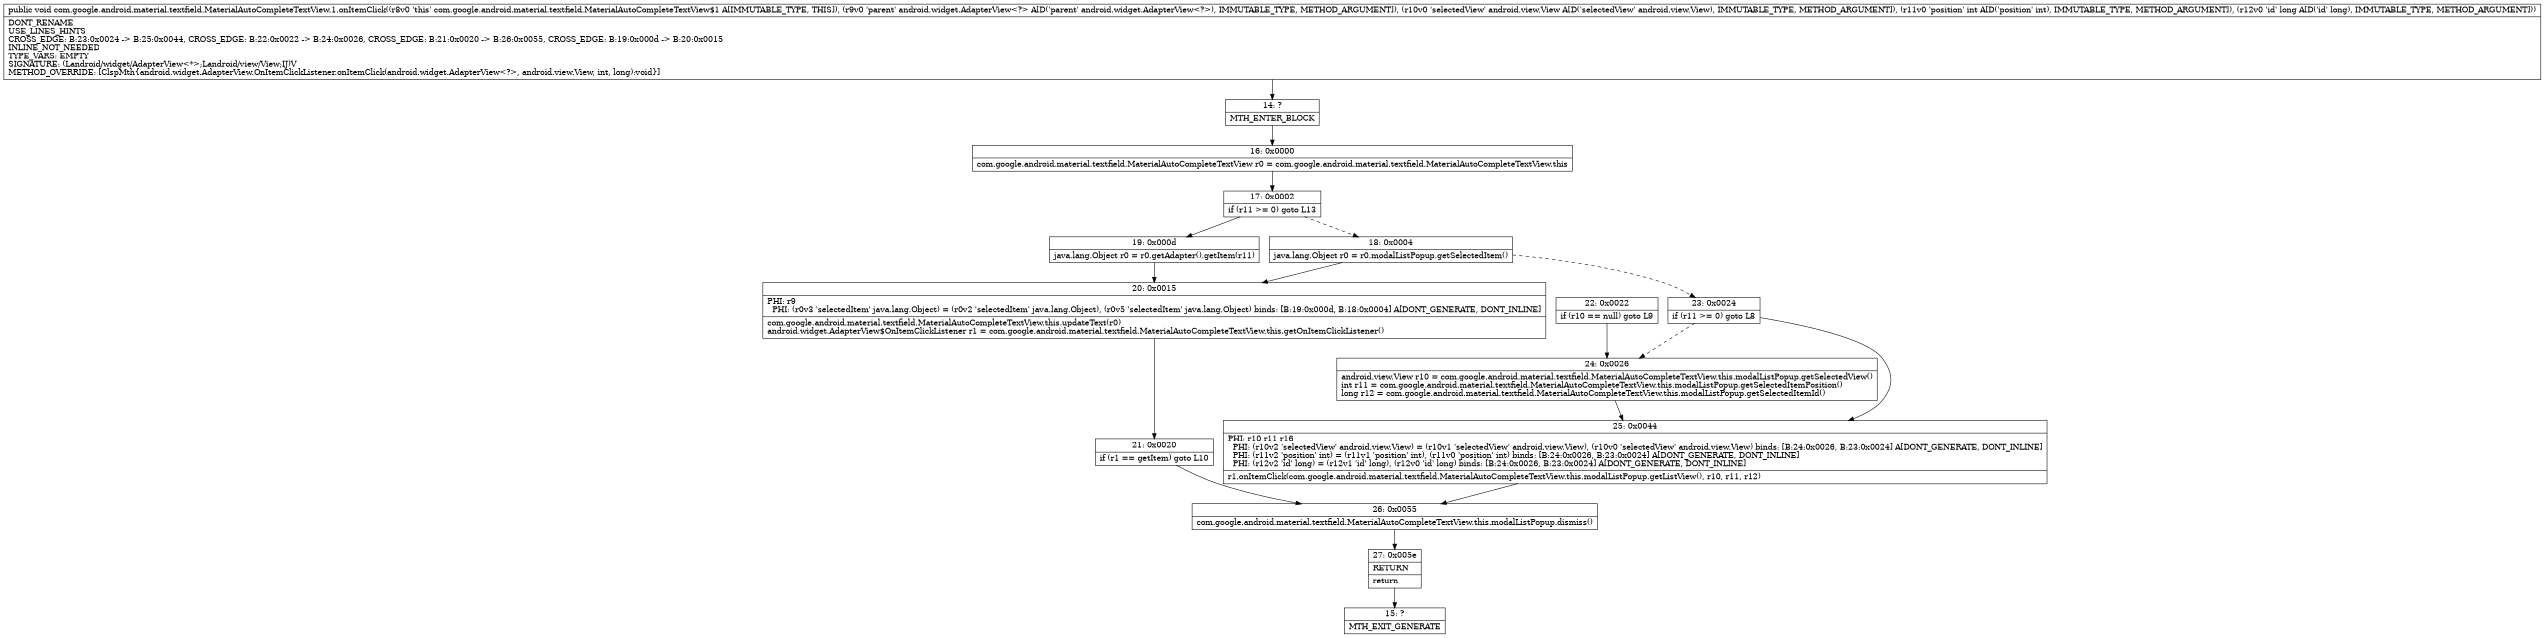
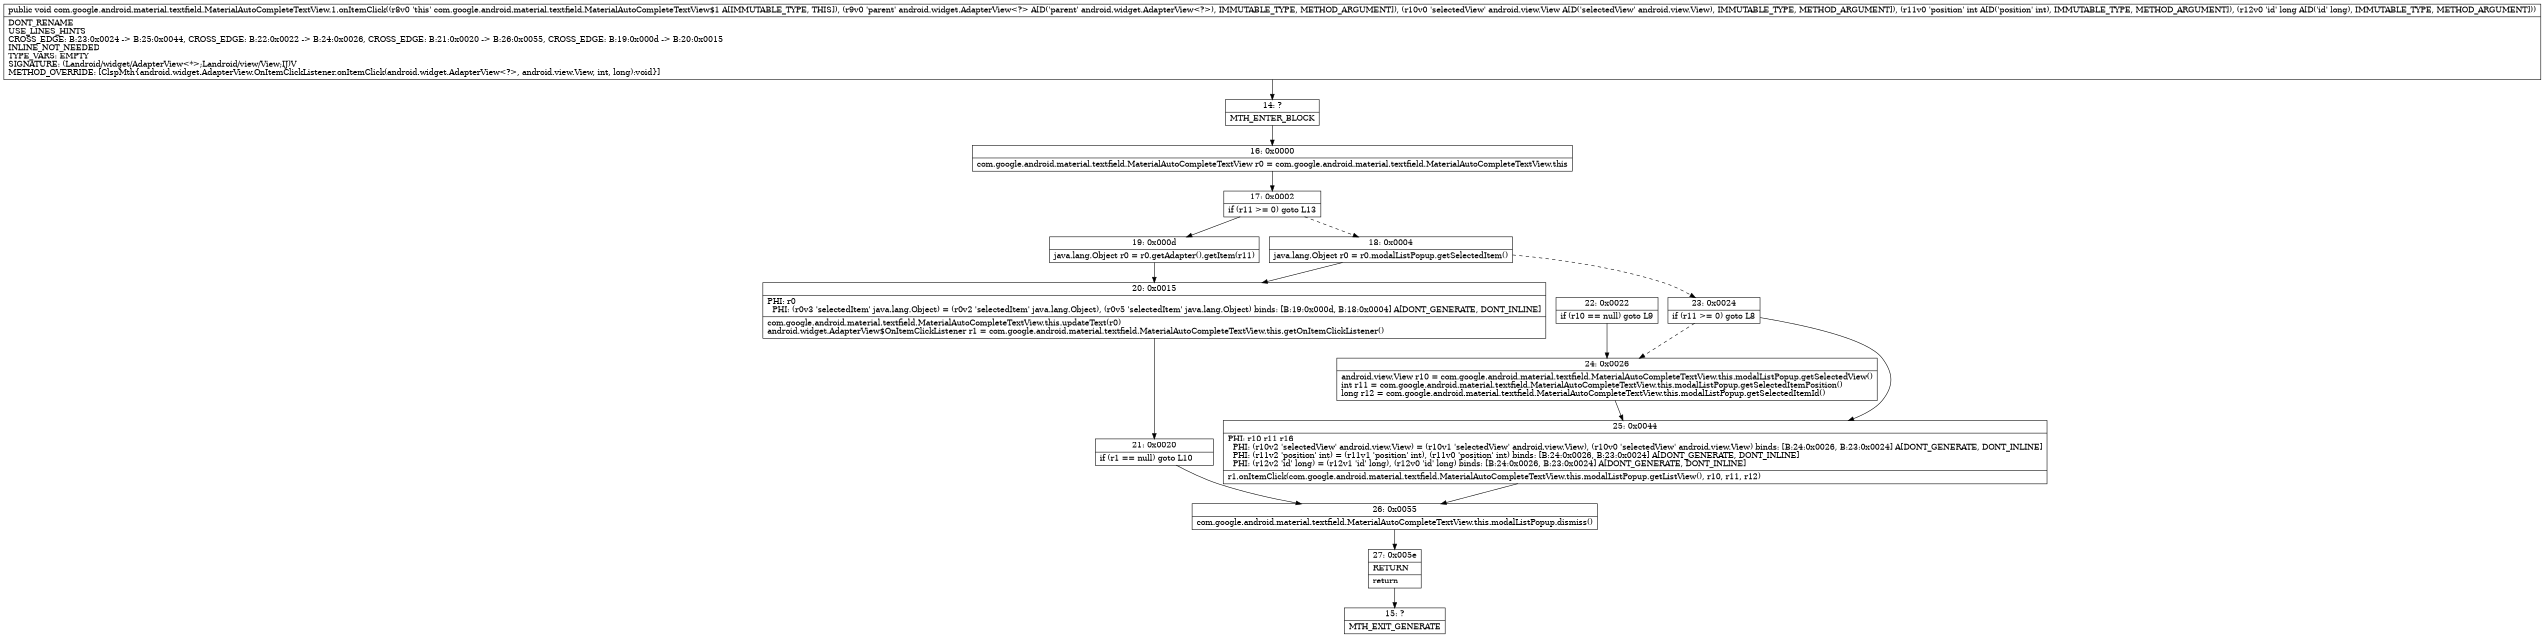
node "20: 0x0015": text "PHI: r9" -> "PHI: r0"
node "21: 0x0020": text "if (r1 == getItem) goto L10" -> "if (r1 == null) goto L10"
